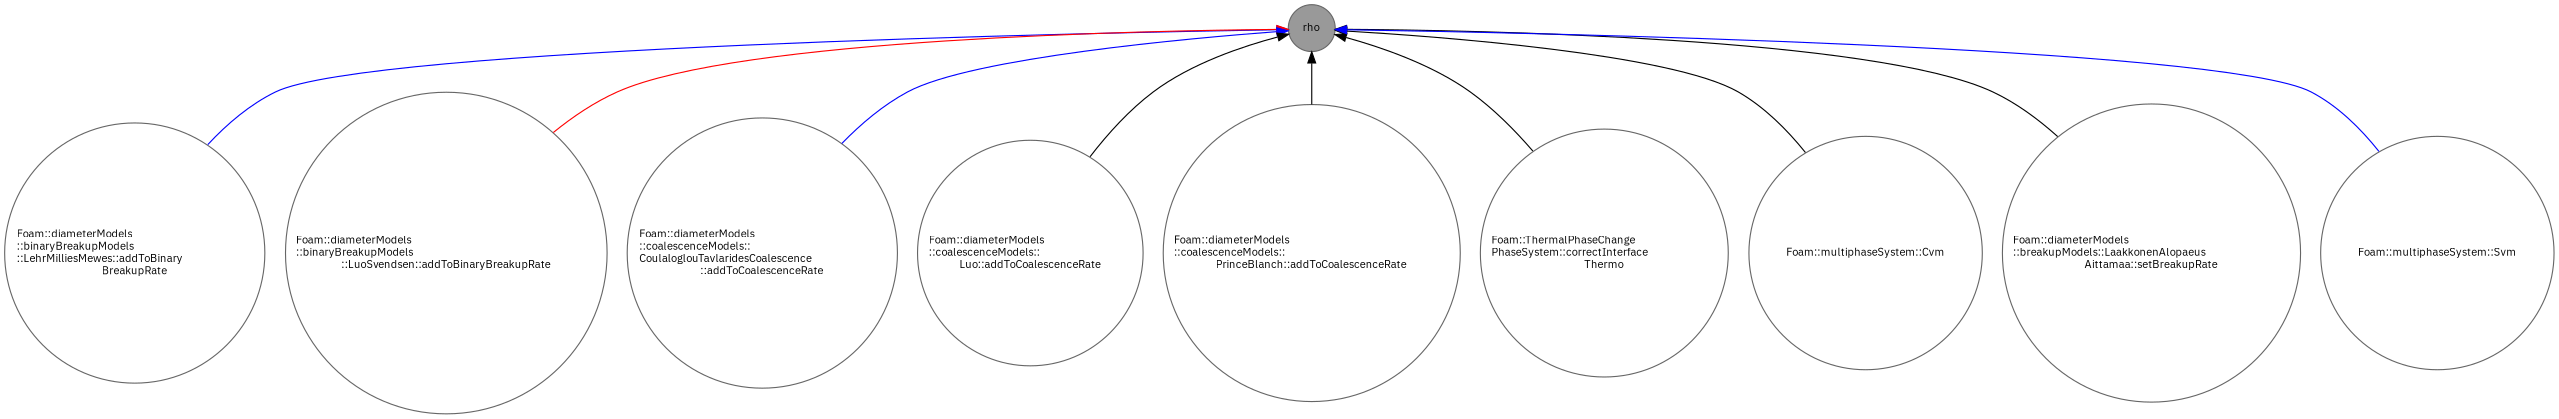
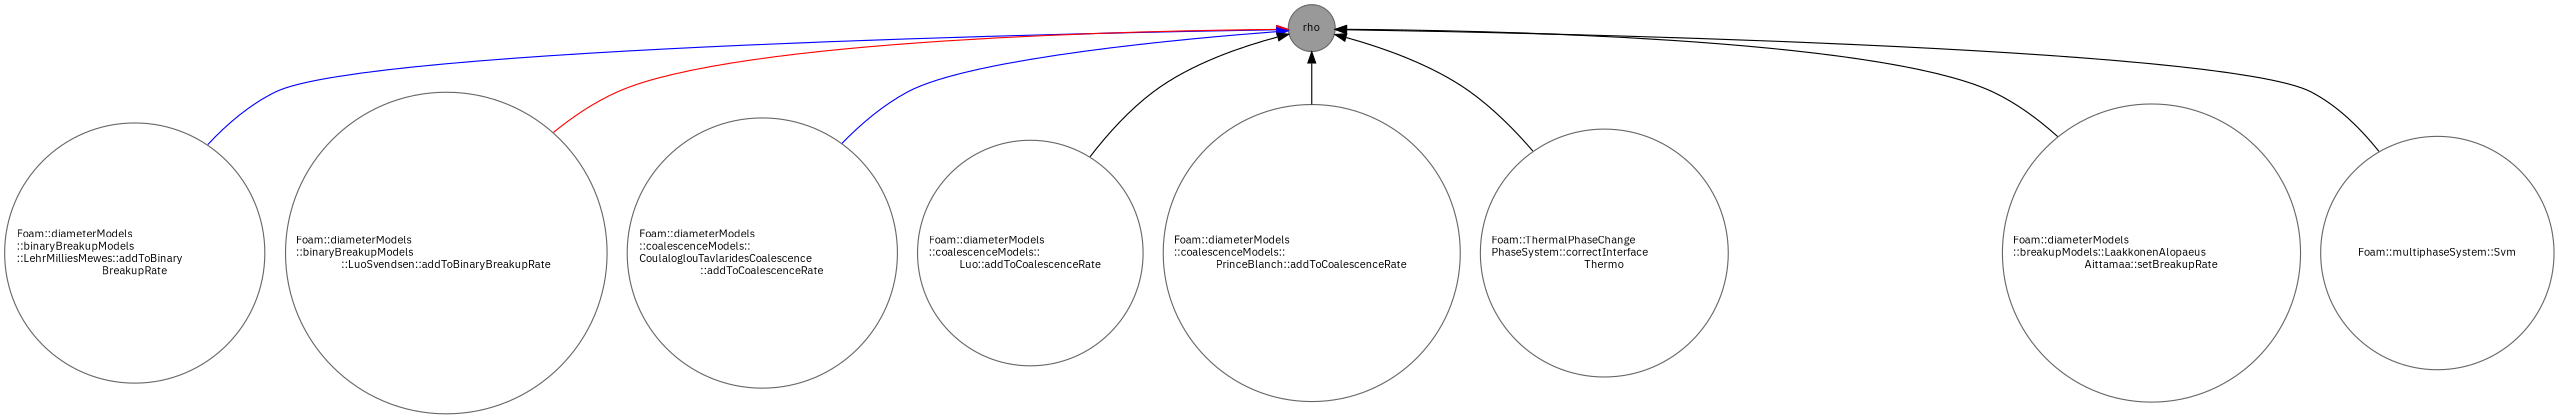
edge "Foam::multiphaseSystem::Svm" -> "rho": color blue -> black
node "Foam::multiphaseSystem::Cvm": removed
